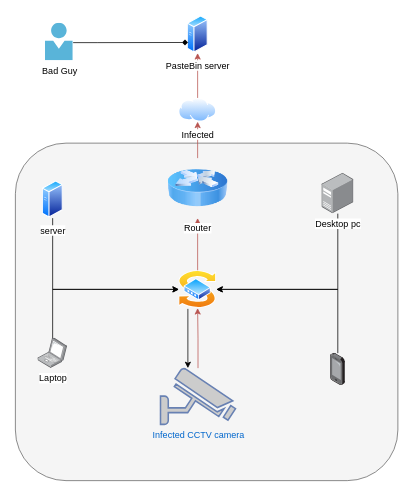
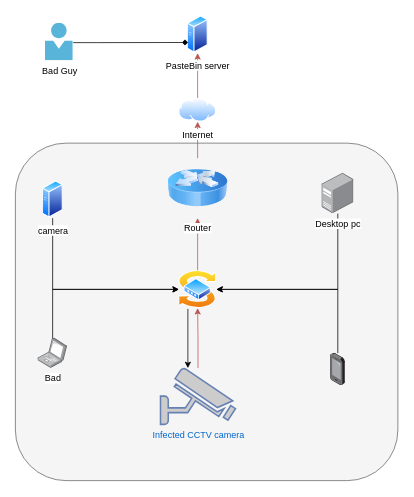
node "Infected": label "Infected" -> "Internet"
node "server": label "server" -> "camera"
node "Laptop": label "Laptop" -> "Bad"
